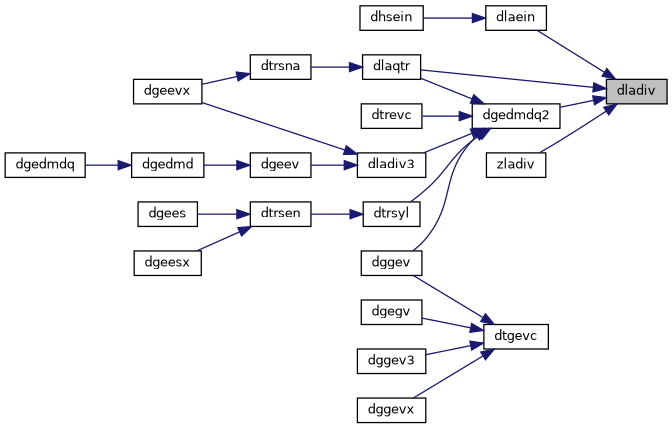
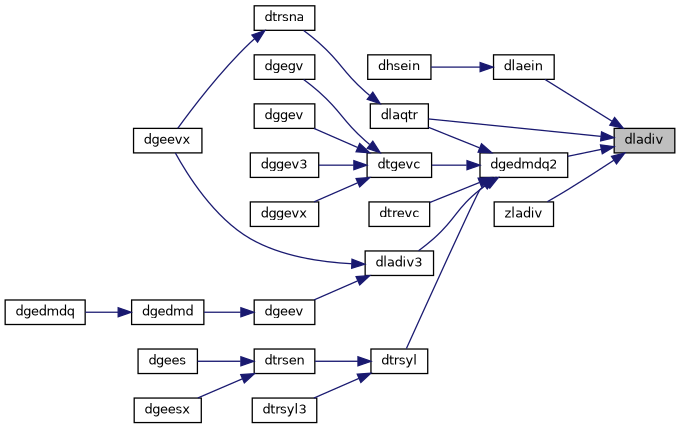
edge "dggev" -> "dgedmdq2": now "dtgevc" -> "dgedmdq2"
node "dtrsyl3": added
